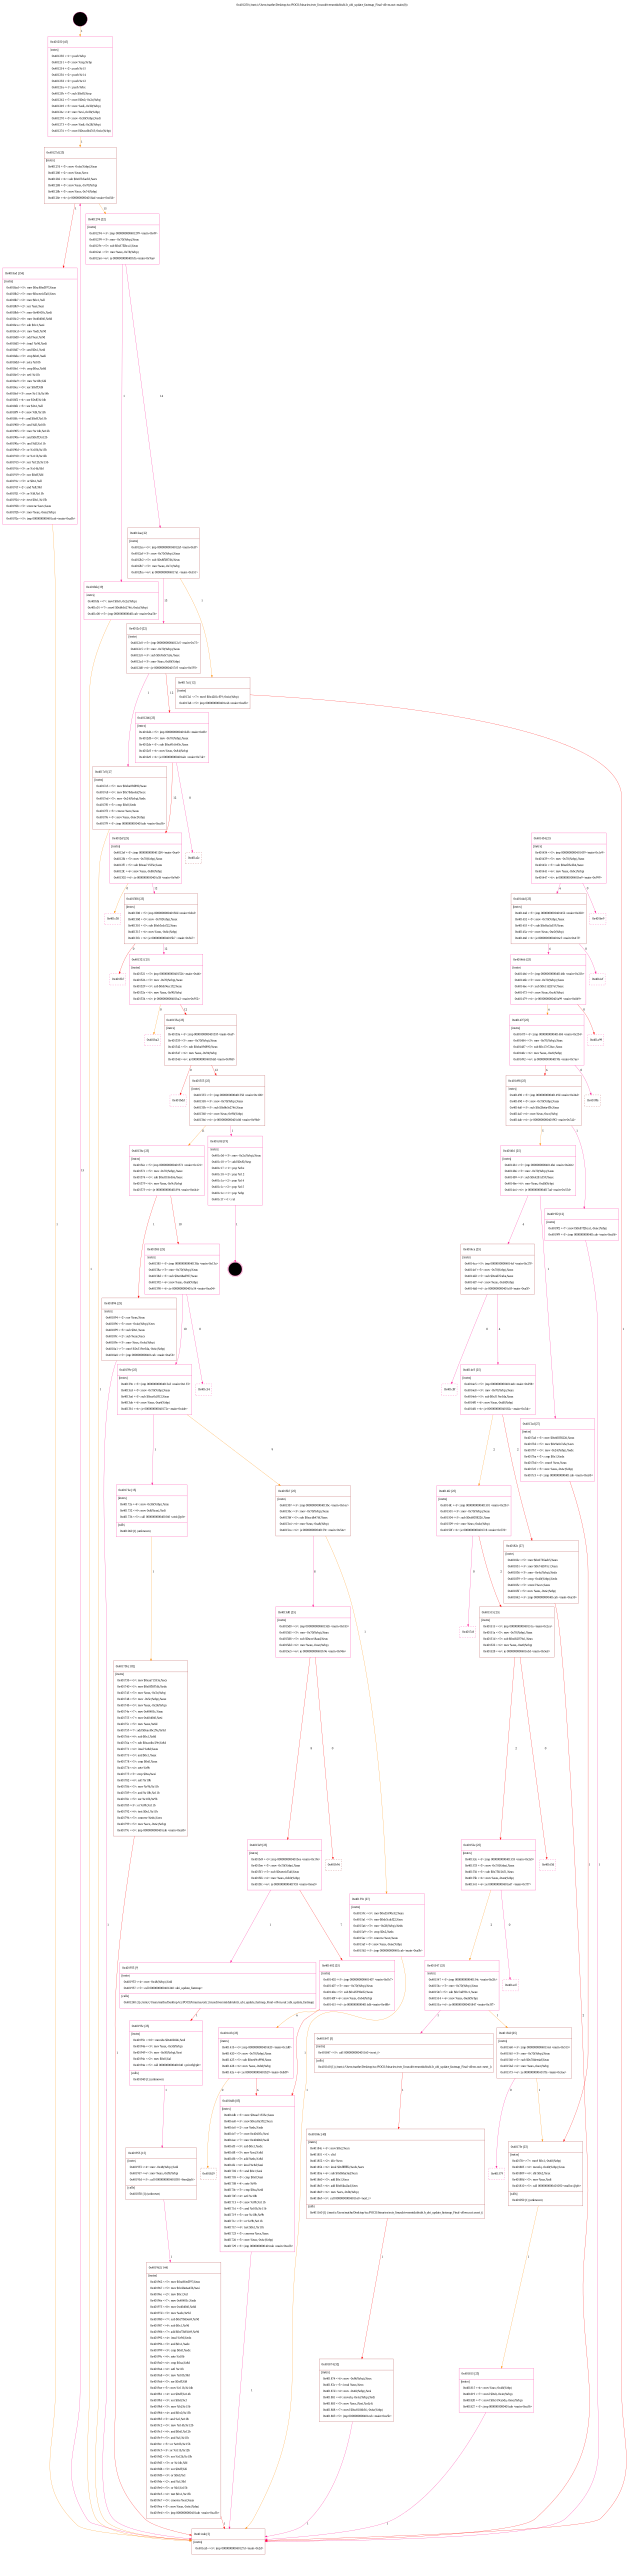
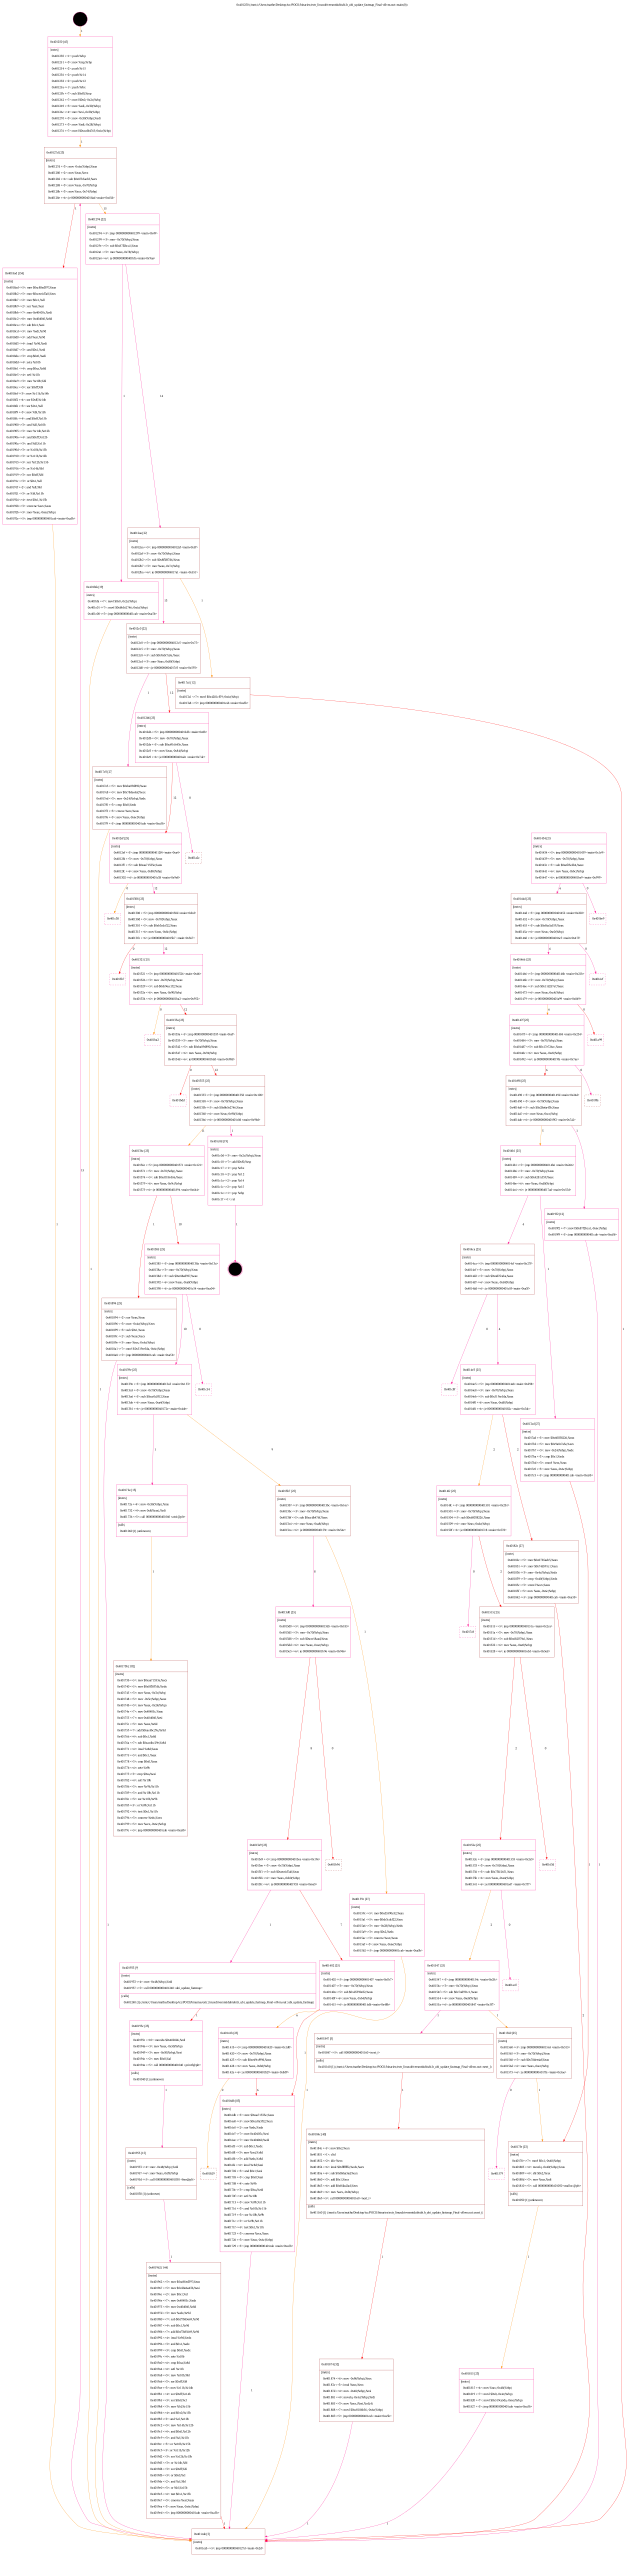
edge "0x40173b [102]" -> "0x401cab [5]": removed, label "1"
